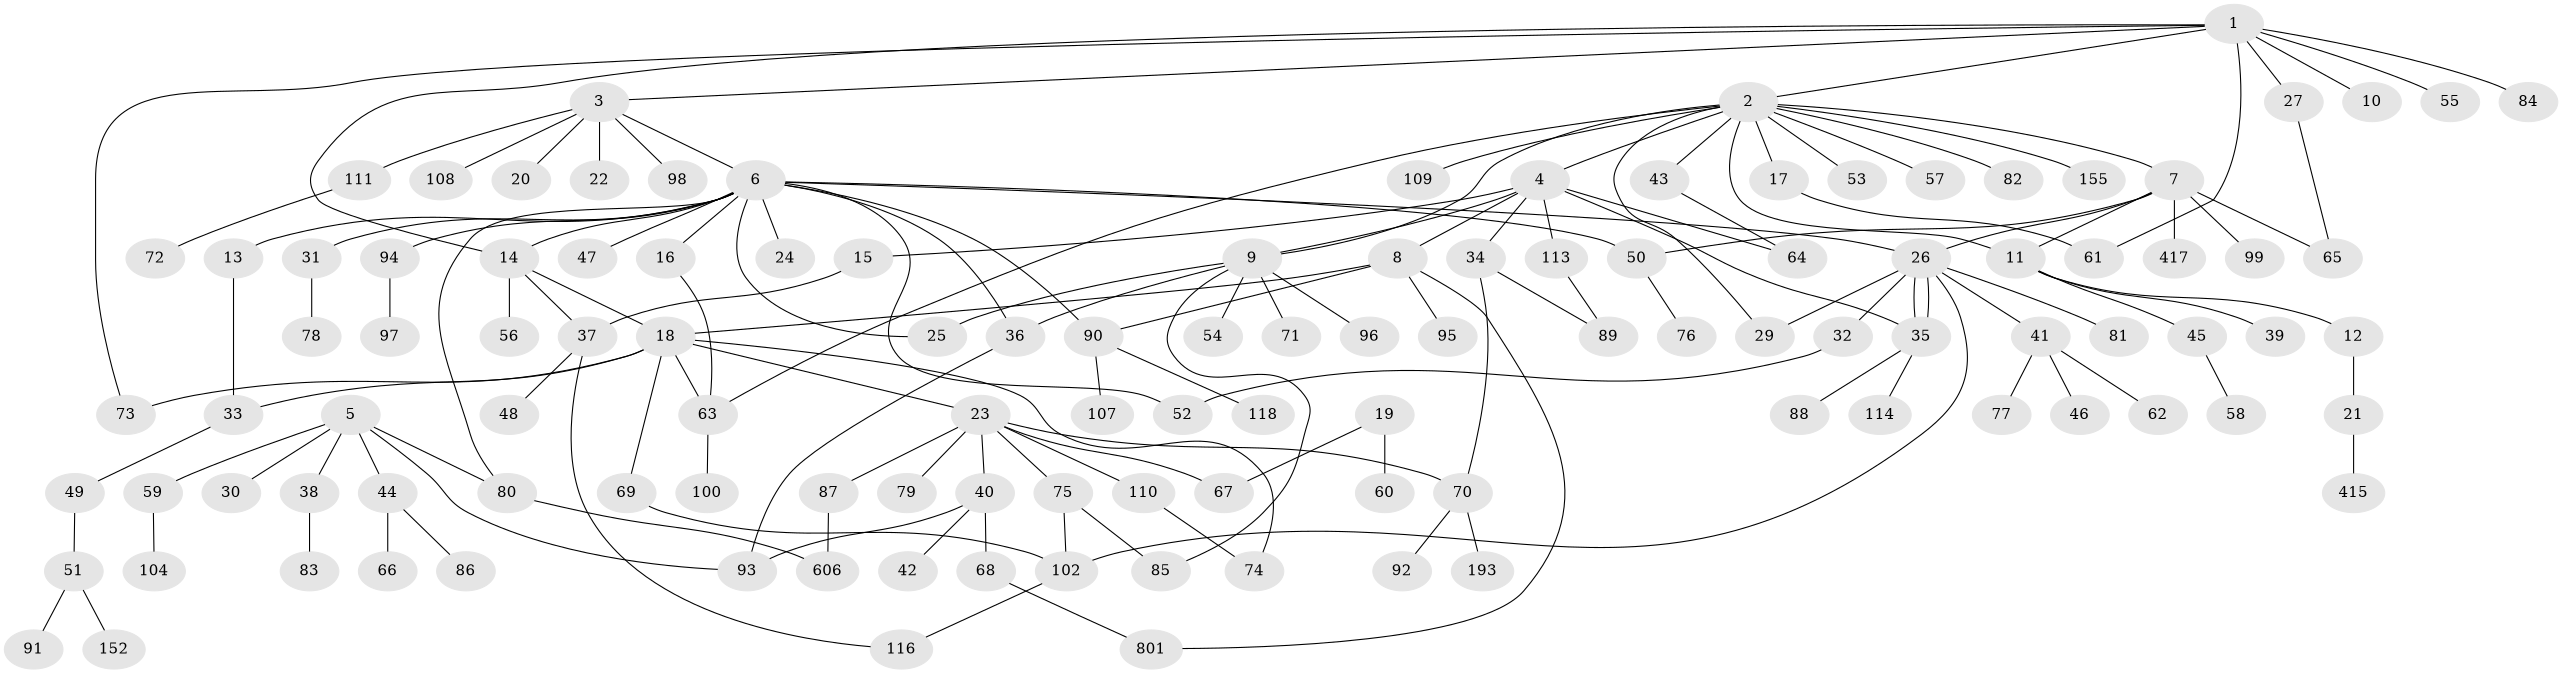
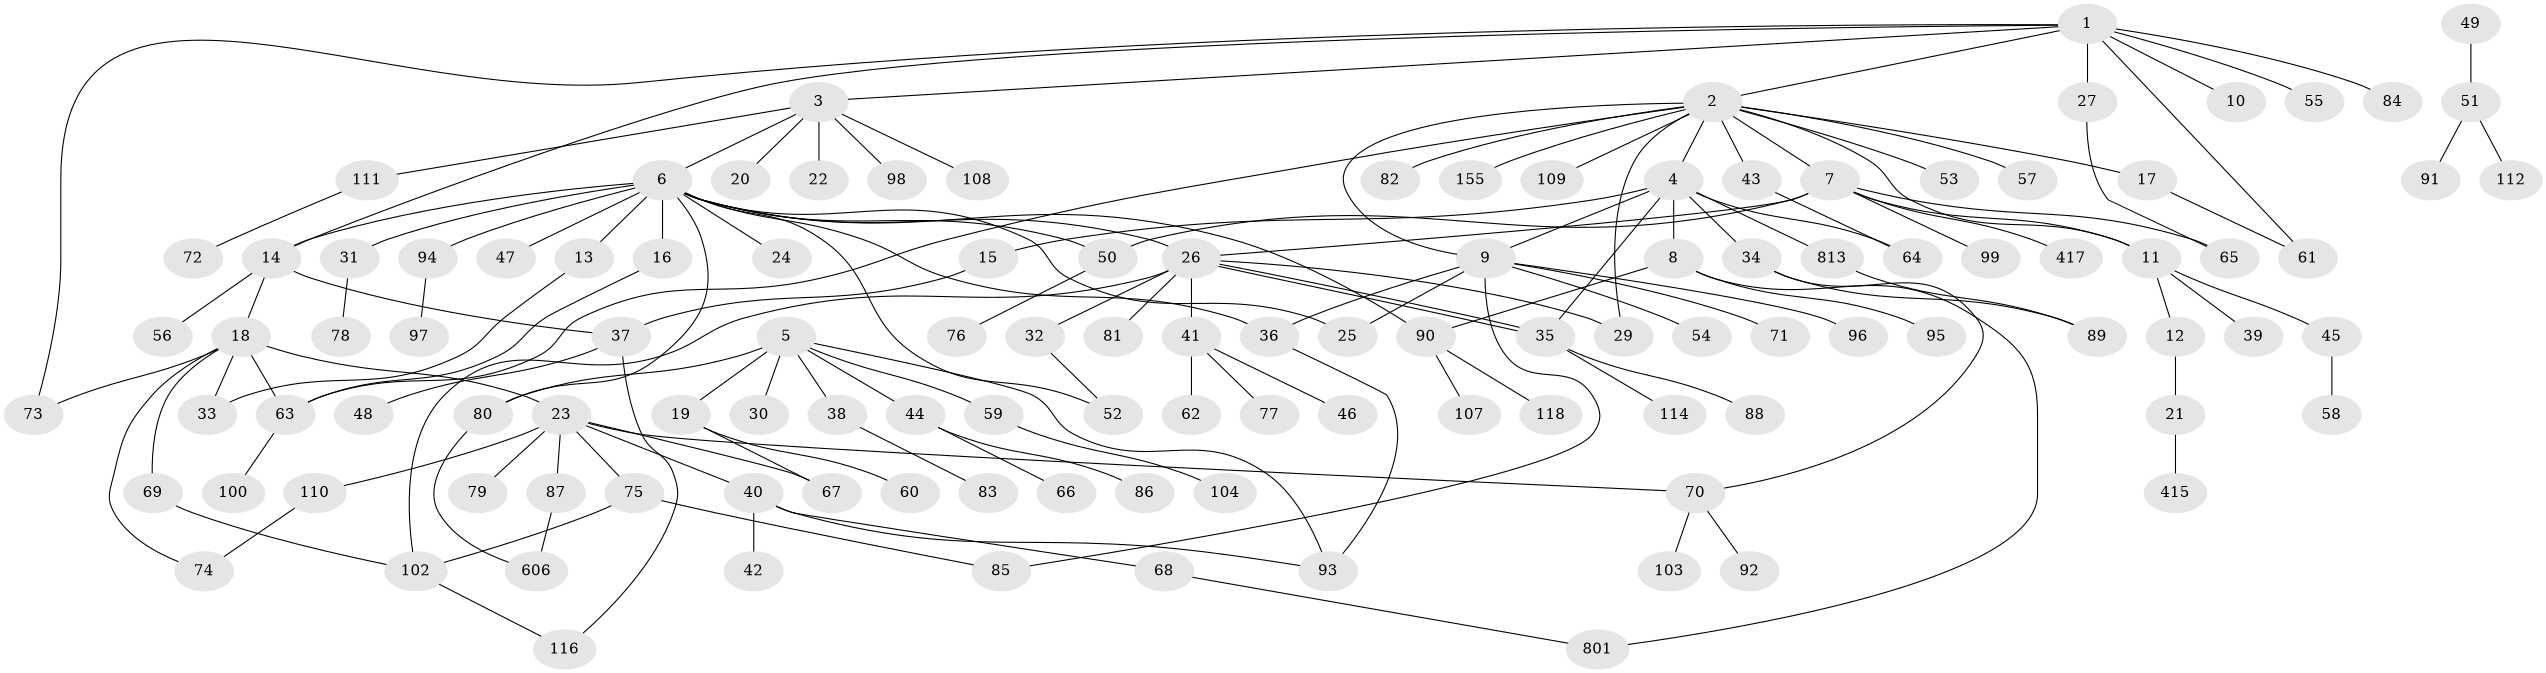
node "113": label "113" -> "813"
edge "8" -- "18": removed
edge "5" -- "19": added
edge "33" -- "49": removed
node "193": label "193" -> "103"
node "152": label "152" -> "112"
